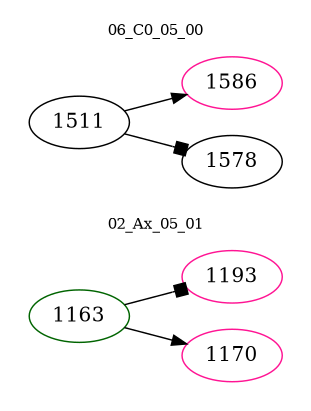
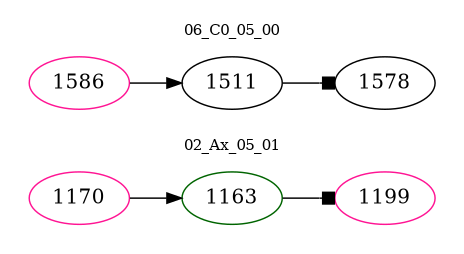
edge "1511" -> "1586": reversed
node "1193": label "1193" -> "1199"
edge "1163" -> "1170": reversed
